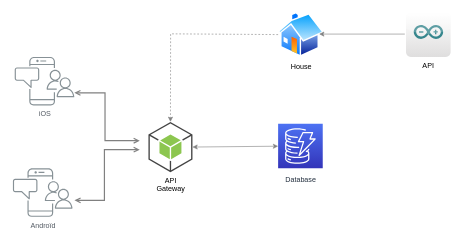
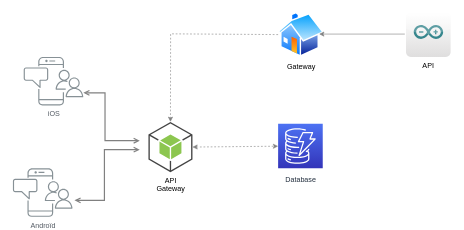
node "House": label "House" -> "Gateway"
node "iOS": moved (44, 81) -> (53, 81)
edge "Database" -- "API Gateway": style solid -> dashed
